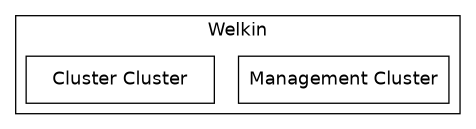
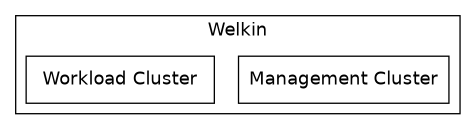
node "Cluster Cluster": label "Cluster Cluster" -> "Workload Cluster"
